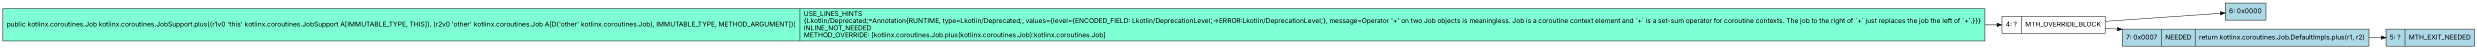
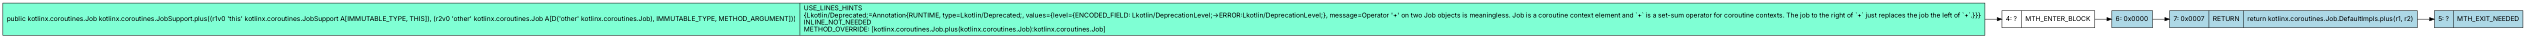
node "4: ?": text "MTH_OVERRIDE_BLOCK" -> "MTH_ENTER_BLOCK"
edge "4: ?" -> "7: 0x0007": now "6: 0x0000" -> "7: 0x0007"
node "7: 0x0007": text "NEEDED" -> "RETURN"
